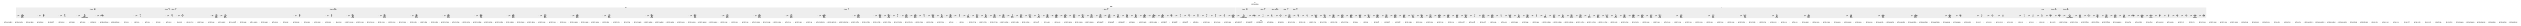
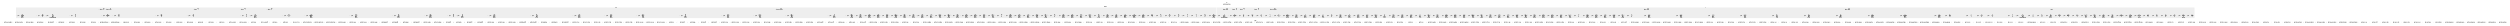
node "portage://kde-plasma/libplasma-5.116.0-r1": removed
